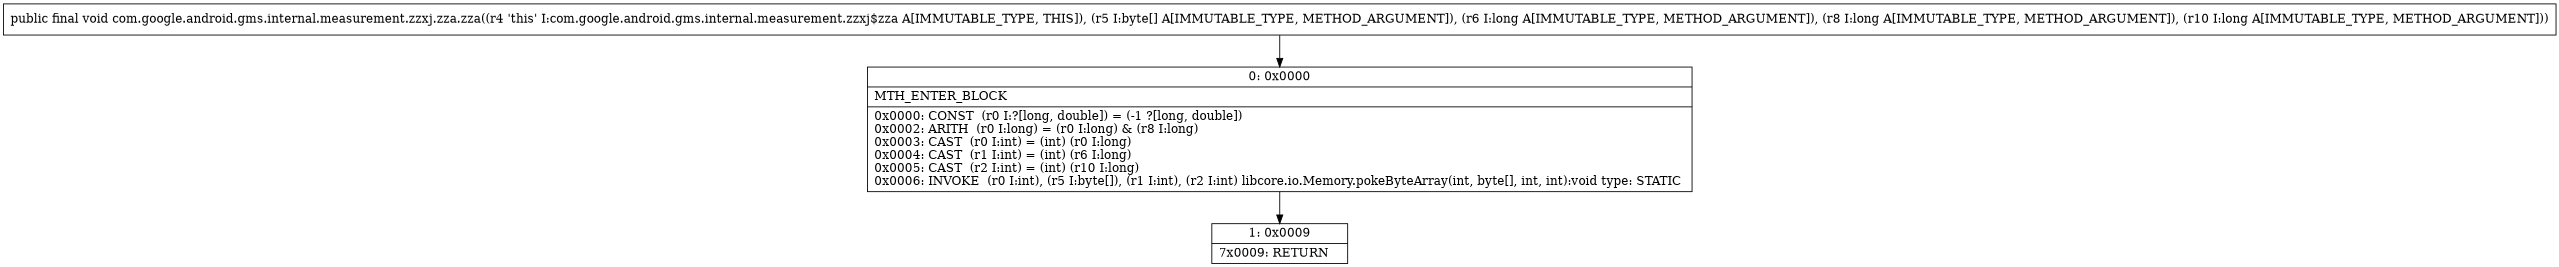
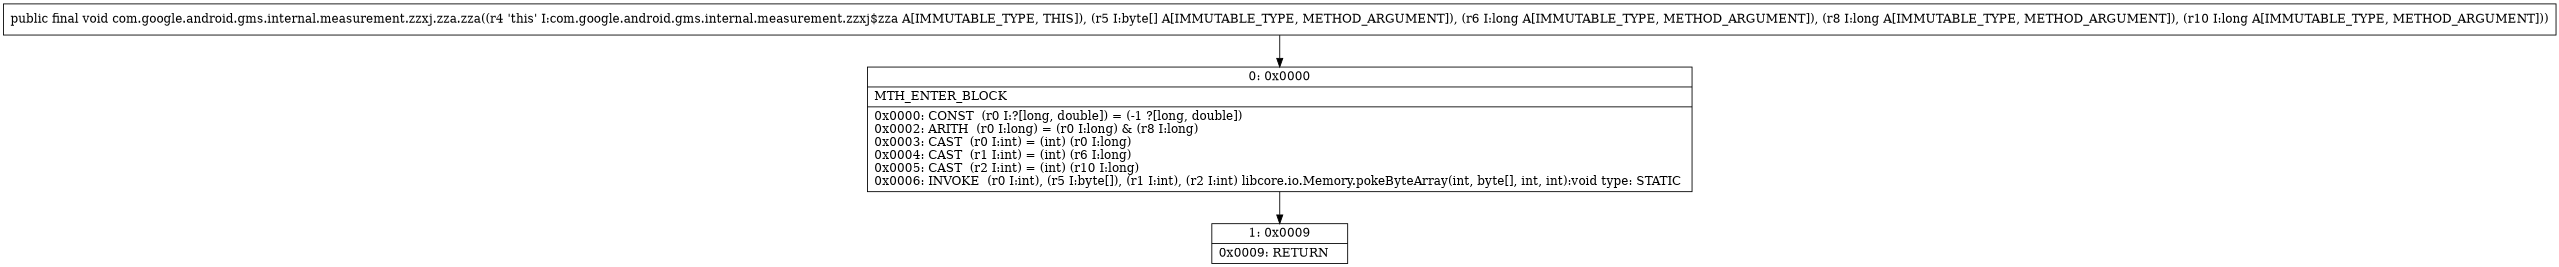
node "1: 0x0009": text "7x0009: RETURN" -> "0x0009: RETURN"
